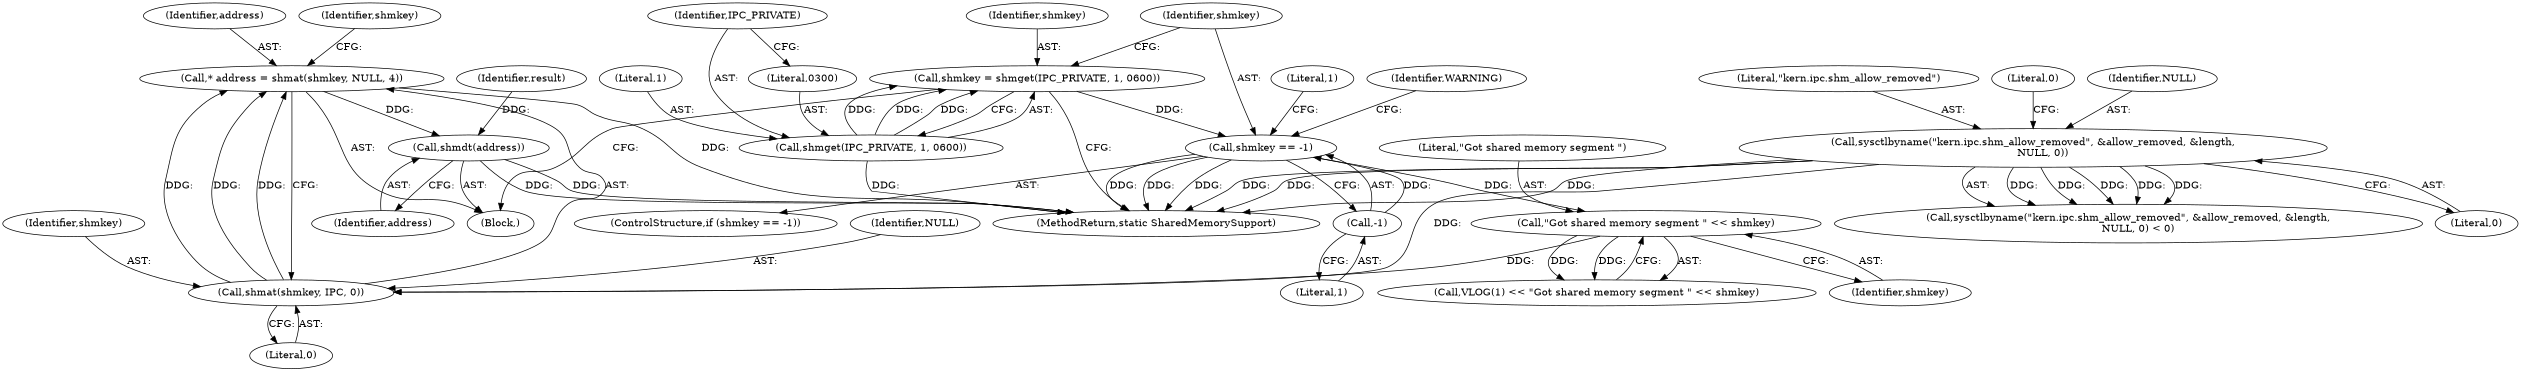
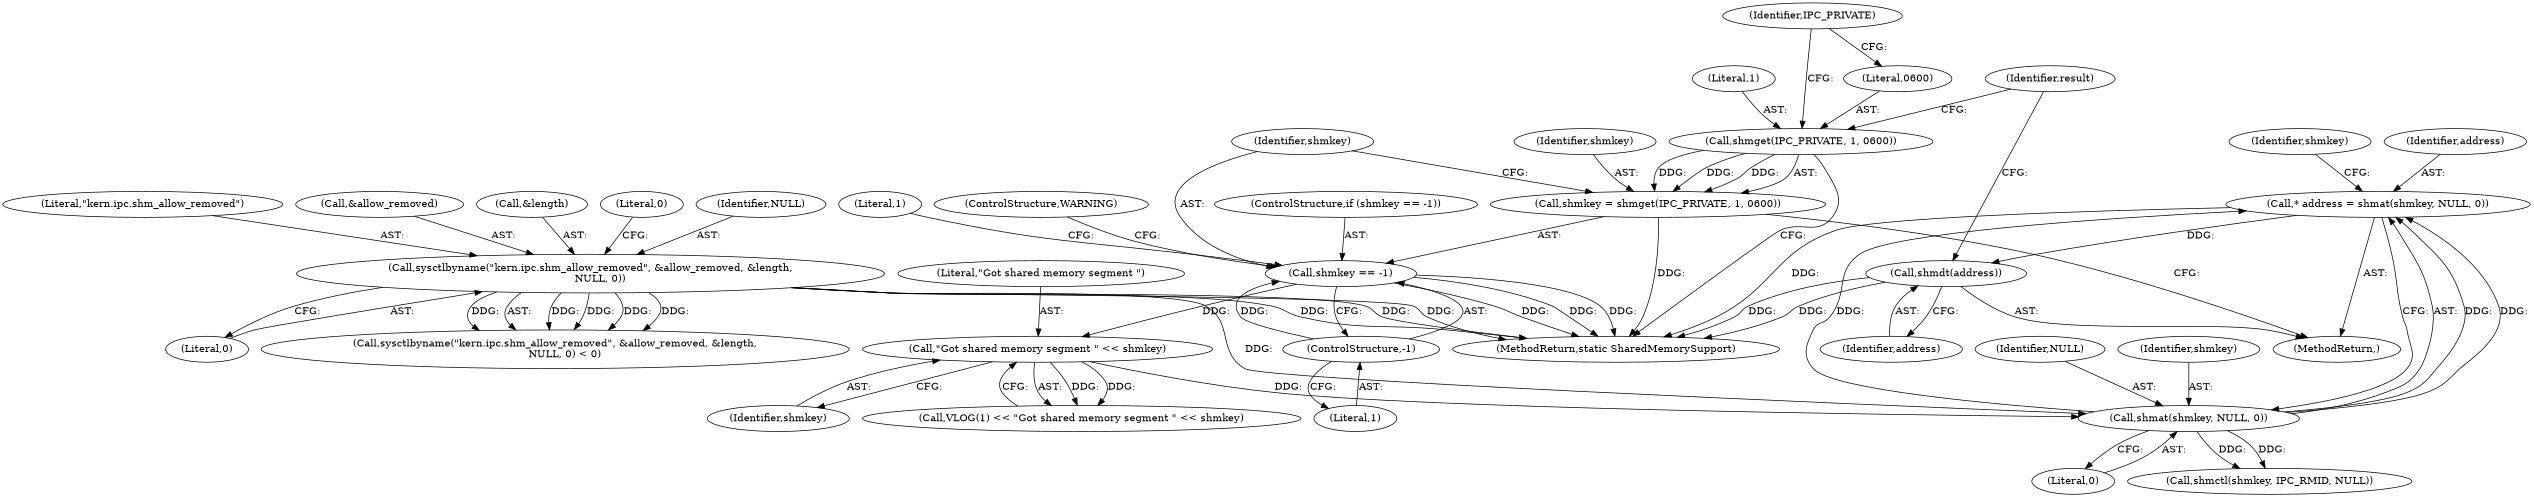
node "(Call,* address = shmat(shmkey, NULL, 4))": label "(Call,* address = shmat(shmkey, NULL, 4))" -> "(Call,* address = shmat(shmkey, NULL, 0))"
edge "(Identifier,IPC_PRIVATE)" -> "(Call,shmget(IPC_PRIVATE, 1, 0600))": label "AST: " -> "CFG: "
node "(Literal,0300)": label "(Literal,0300)" -> "(Literal,0600)"
node "(Identifier,WARNING)": label "(Identifier,WARNING)" -> "(ControlStructure,WARNING)"
edge "(Identifier,result)" -> "(Call,shmdt(address))": label "DDG: " -> "CFG: "
edge "(Call,shmkey = shmget(IPC_PRIVATE, 1, 0600))" -> "(Call,shmkey == -1)": label "DDG: " -> "AST: "
edge "(Call,shmkey = shmget(IPC_PRIVATE, 1, 0600))" -> "(Call,shmget(IPC_PRIVATE, 1, 0600))": now "(Identifier,result)" -> "(Call,shmget(IPC_PRIVATE, 1, 0600))"
edge "(Call,shmkey = shmget(IPC_PRIVATE, 1, 0600))" -> "(MethodReturn,static SharedMemorySupport)": label "CFG: " -> "DDG: "
edge "(Call,shmkey == -1)" -> "(ControlStructure,if (shmkey == -1))": reversed
edge "(Call,shmget(IPC_PRIVATE, 1, 0600))" -> "(MethodReturn,static SharedMemorySupport)": label "DDG: " -> "CFG: "
node "(Call,&allow_removed)": added
node "(Call,&length)": added
node "(Block,)": label "(Block,)" -> "(MethodReturn,)"
node "(Call,-1)": label "(Call,-1)" -> "(ControlStructure,-1)"
node "(Call,shmat(shmkey, IPC, 0))": label "(Call,shmat(shmkey, IPC, 0))" -> "(Call,shmat(shmkey, NULL, 0))"
node "(Call,shmctl(shmkey, IPC_RMID, NULL))": added
